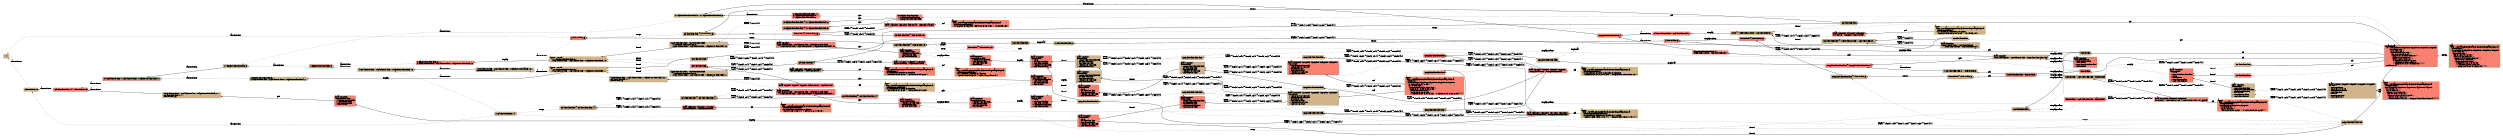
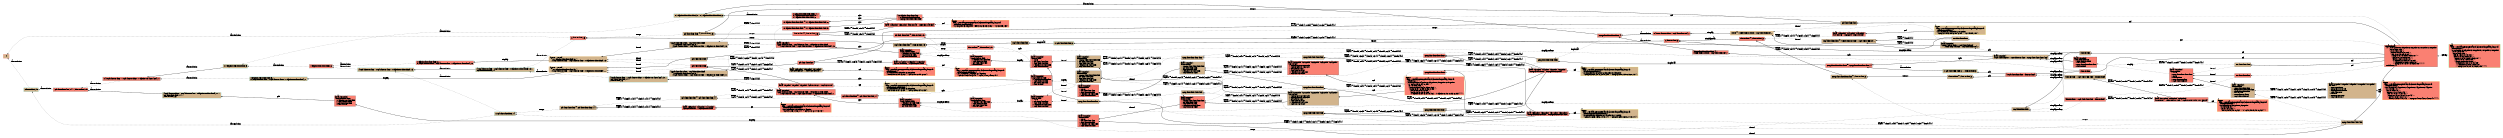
edge "sk_A = sk_P ← ⟦sk_B = sk_R⟧/3" -> "¬⟦sk_B = sk_R⟧/3": label "simplify_reflect-" -> "simplify_trail-"
edge "Col sk_A sk_P sk_B ← ⟦Col sk_A sk_P sk_B⟧/14" -> "Col sk_B sk_P sk_A ← ⟦Col sk_A sk_P sk_B⟧/14": style bold -> dashed
